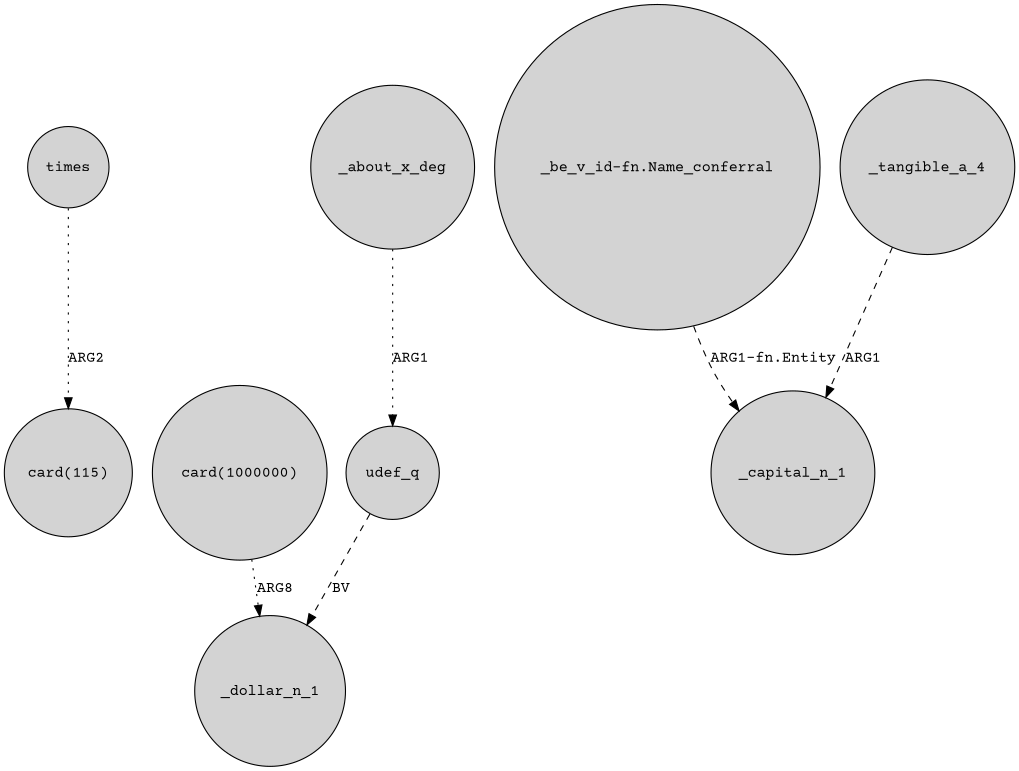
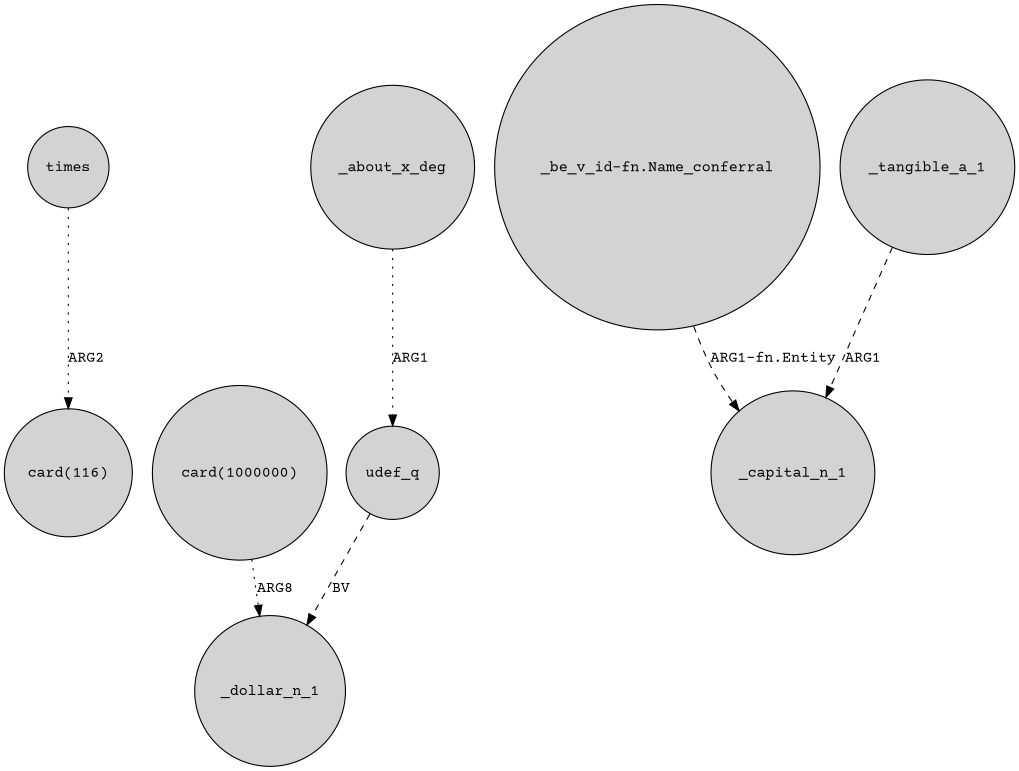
node "_tangible_a_4": label "_tangible_a_4" -> "_tangible_a_1"
node "card(115)": label "card(115)" -> "card(116)"
